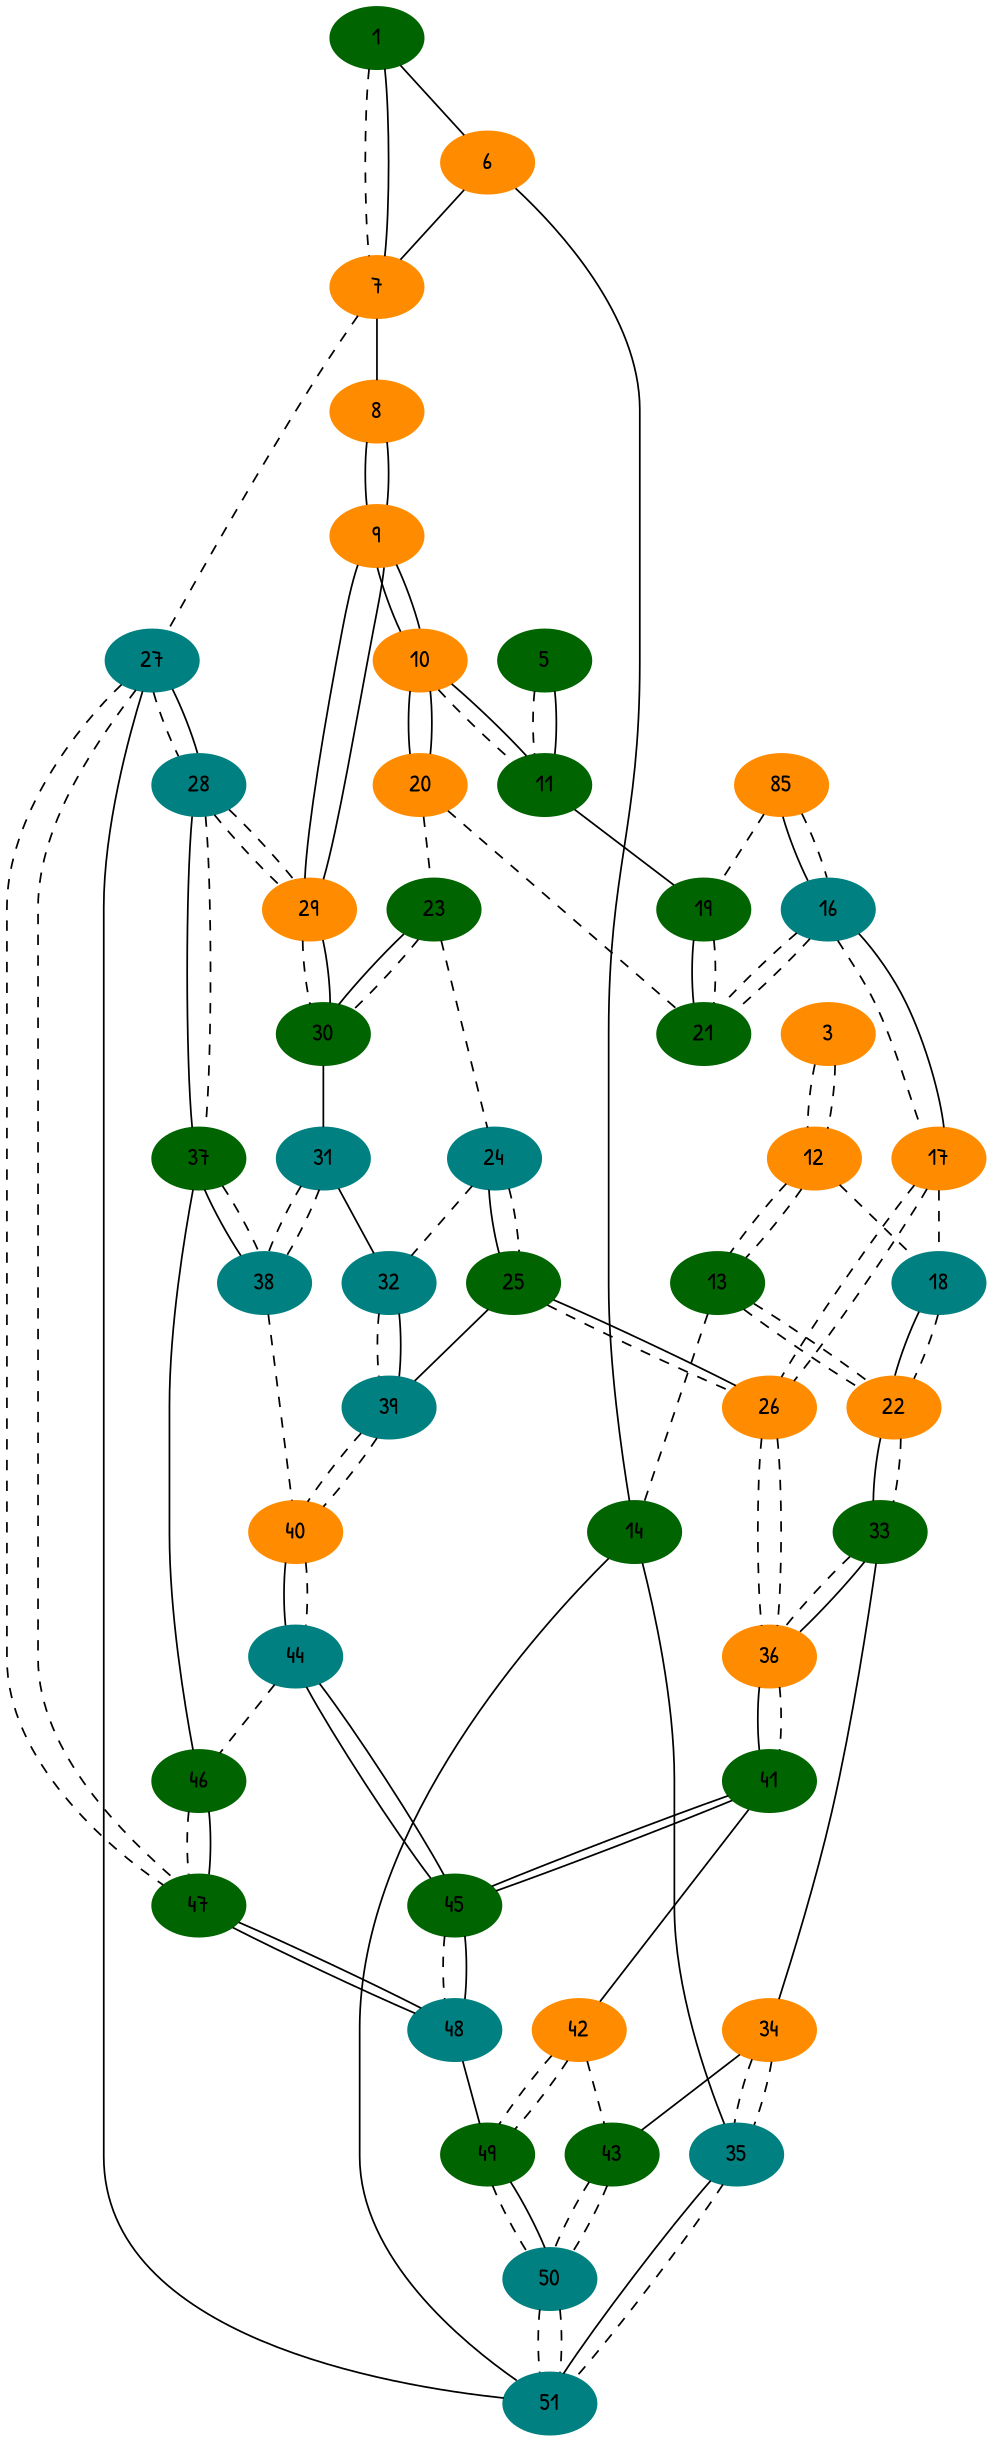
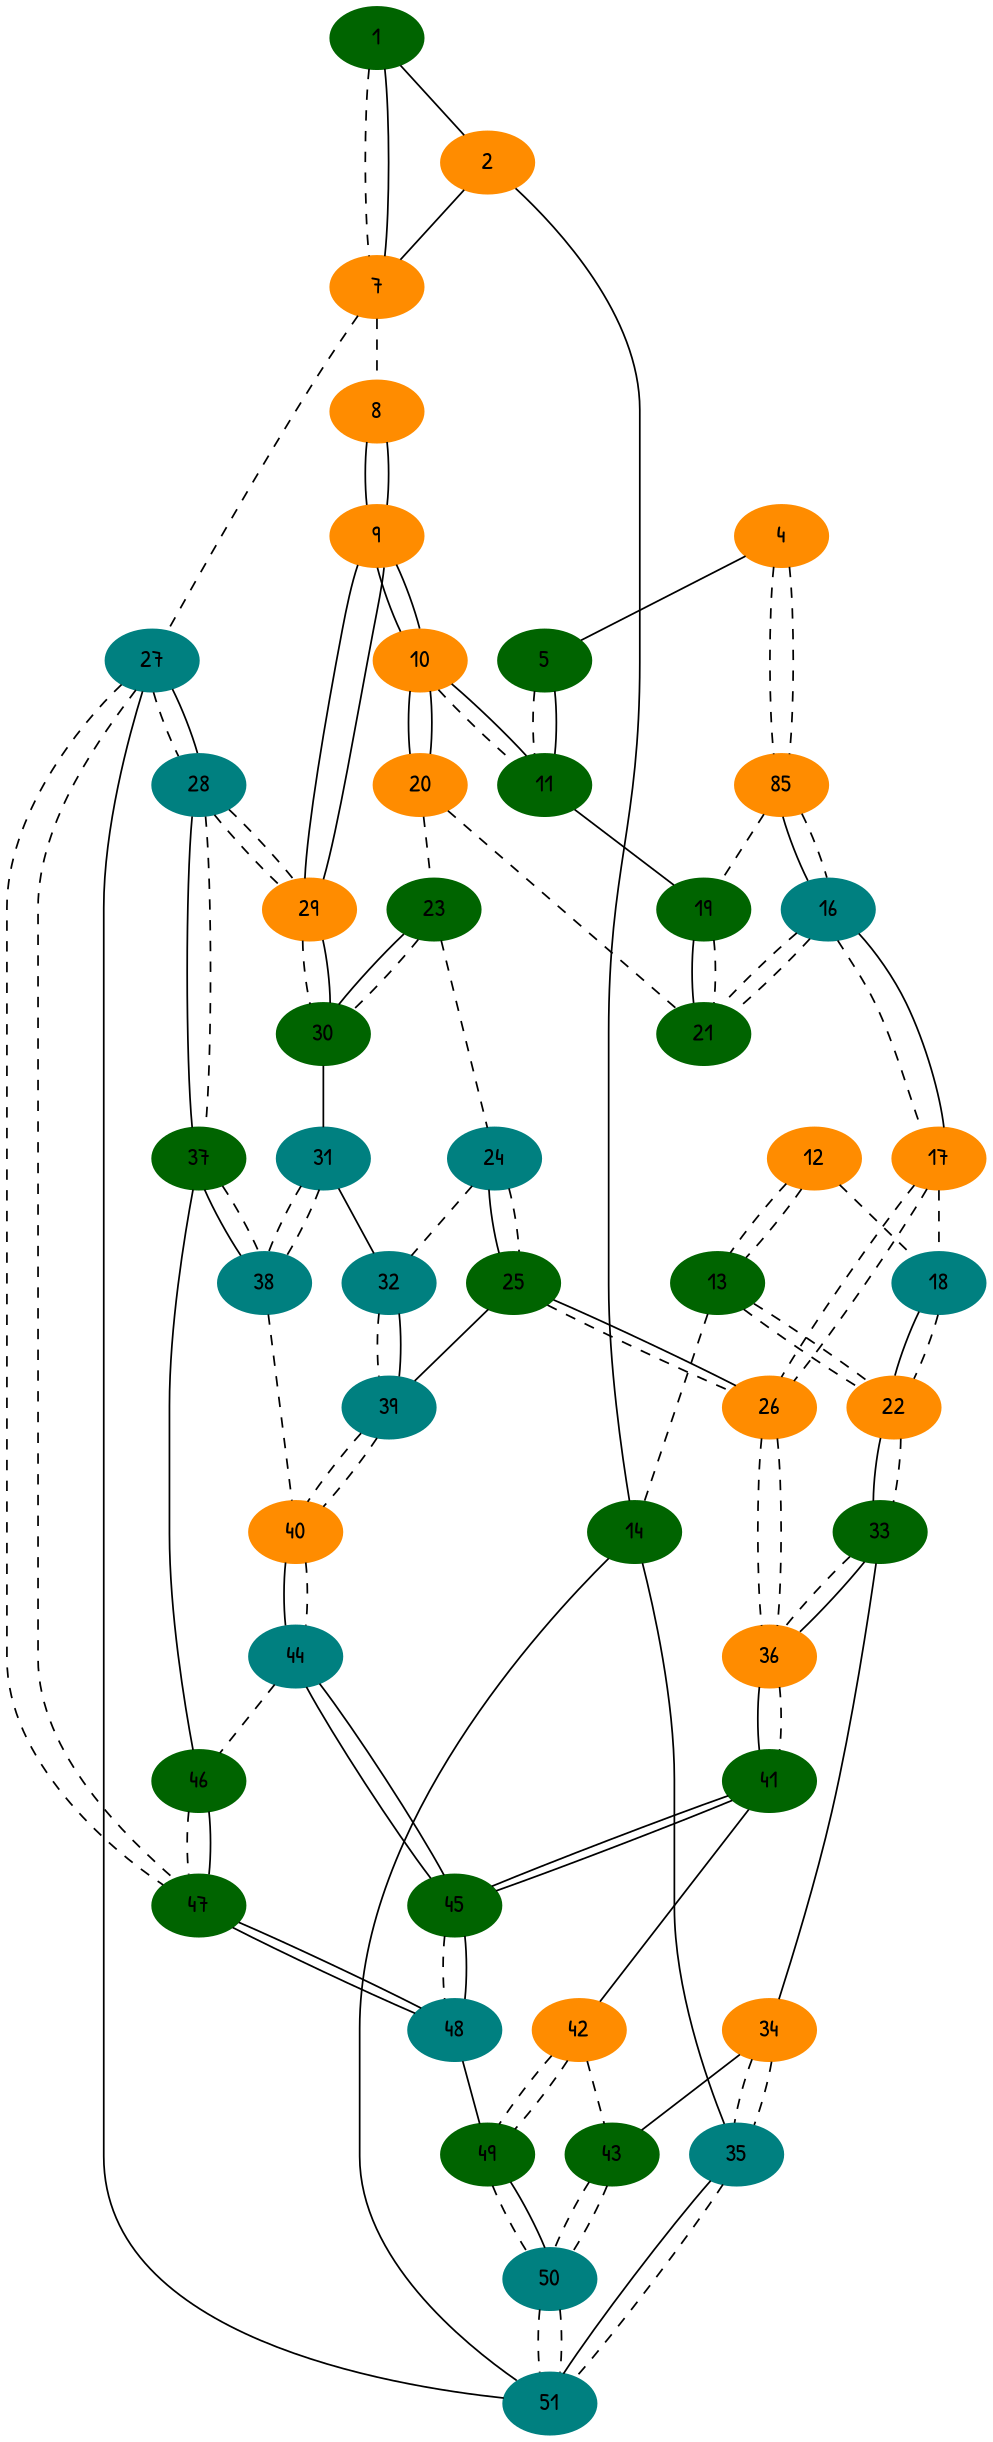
node "6": label "6" -> "2"
edge "7" -- "8": style solid -> dashed
node "4": added
node "3": removed
